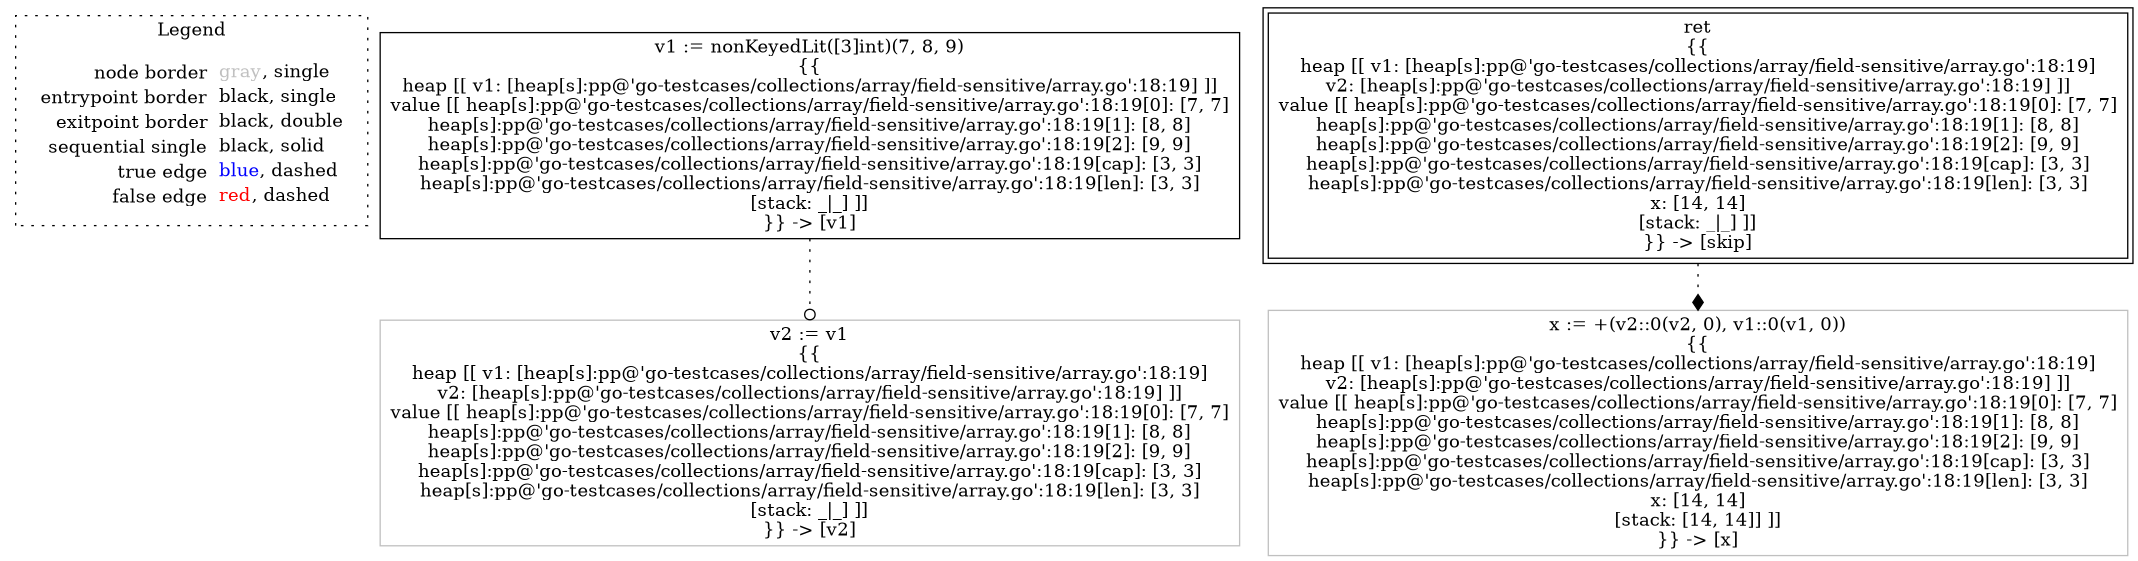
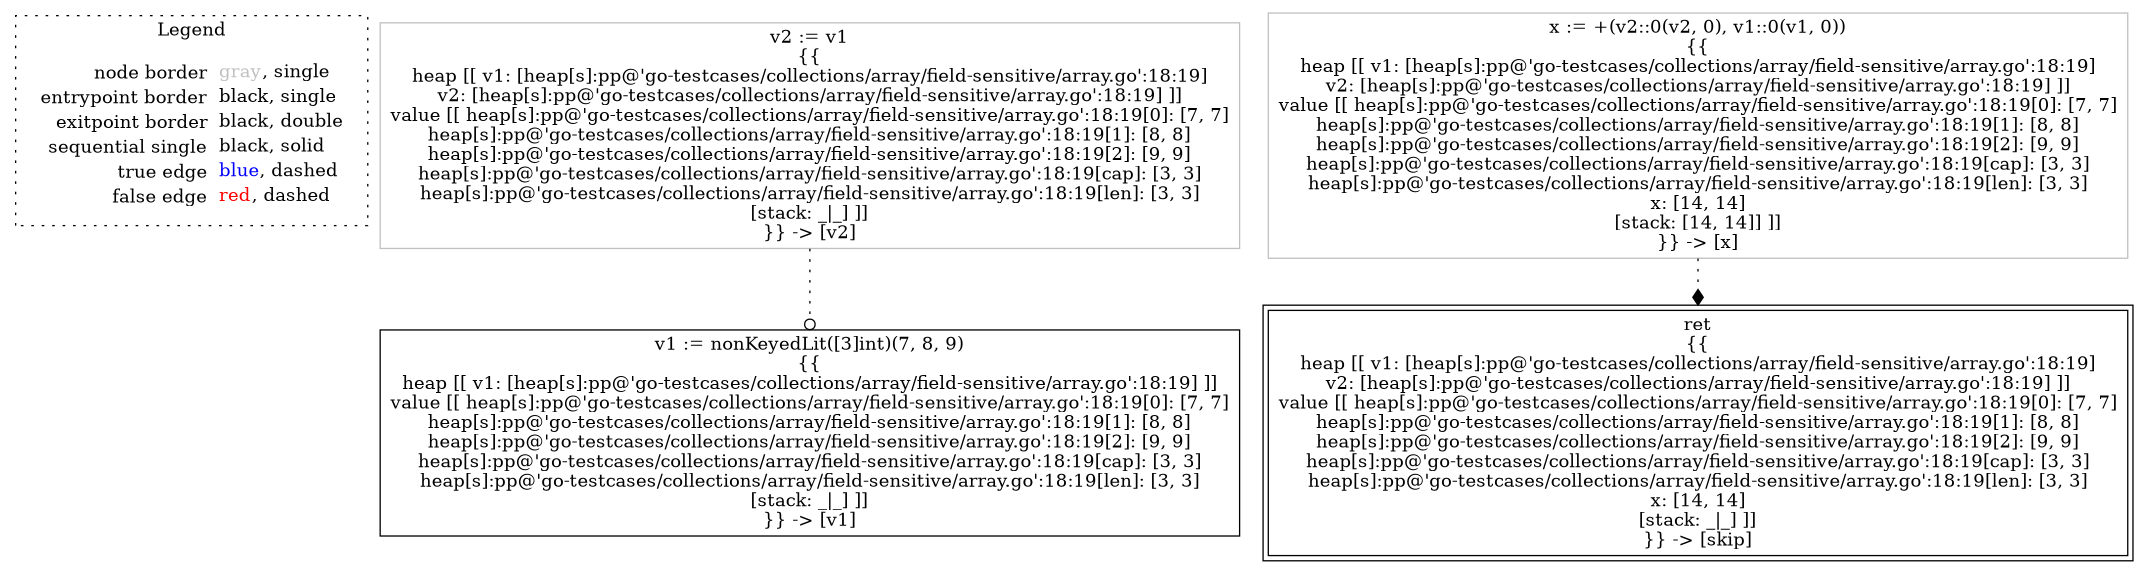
edge "v1 := nonKeyedLit([3]int)(7, 8, 9)" -> "v2 := v1": reversed
edge "ret" -> "x := +(v2::0(v2, 0), v1::0(v1, 0))": reversed
